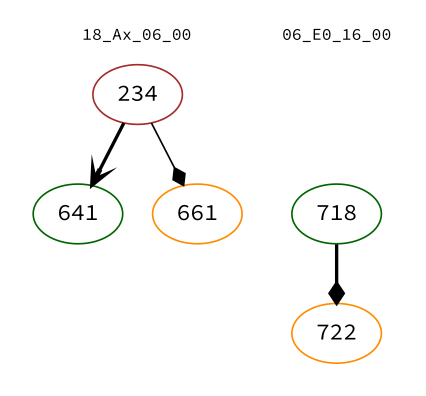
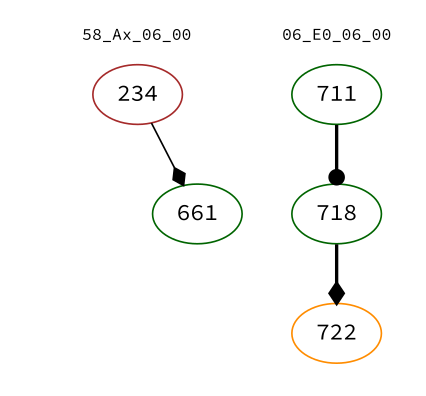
cluster "18_Ax_06_00": label "18_Ax_06_00" -> "58_Ax_06_00"
cluster "06_E0_16_00": label "06_E0_16_00" -> "06_E0_06_00"
node "711": added
node "641": removed
node "661": color darkorange -> darkgreen
